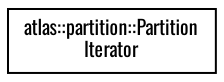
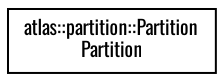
node "atlas::partition::Partition Iterator": label "atlas::partition::Partition Iterator" -> "atlas::partition::Partition Partition"
